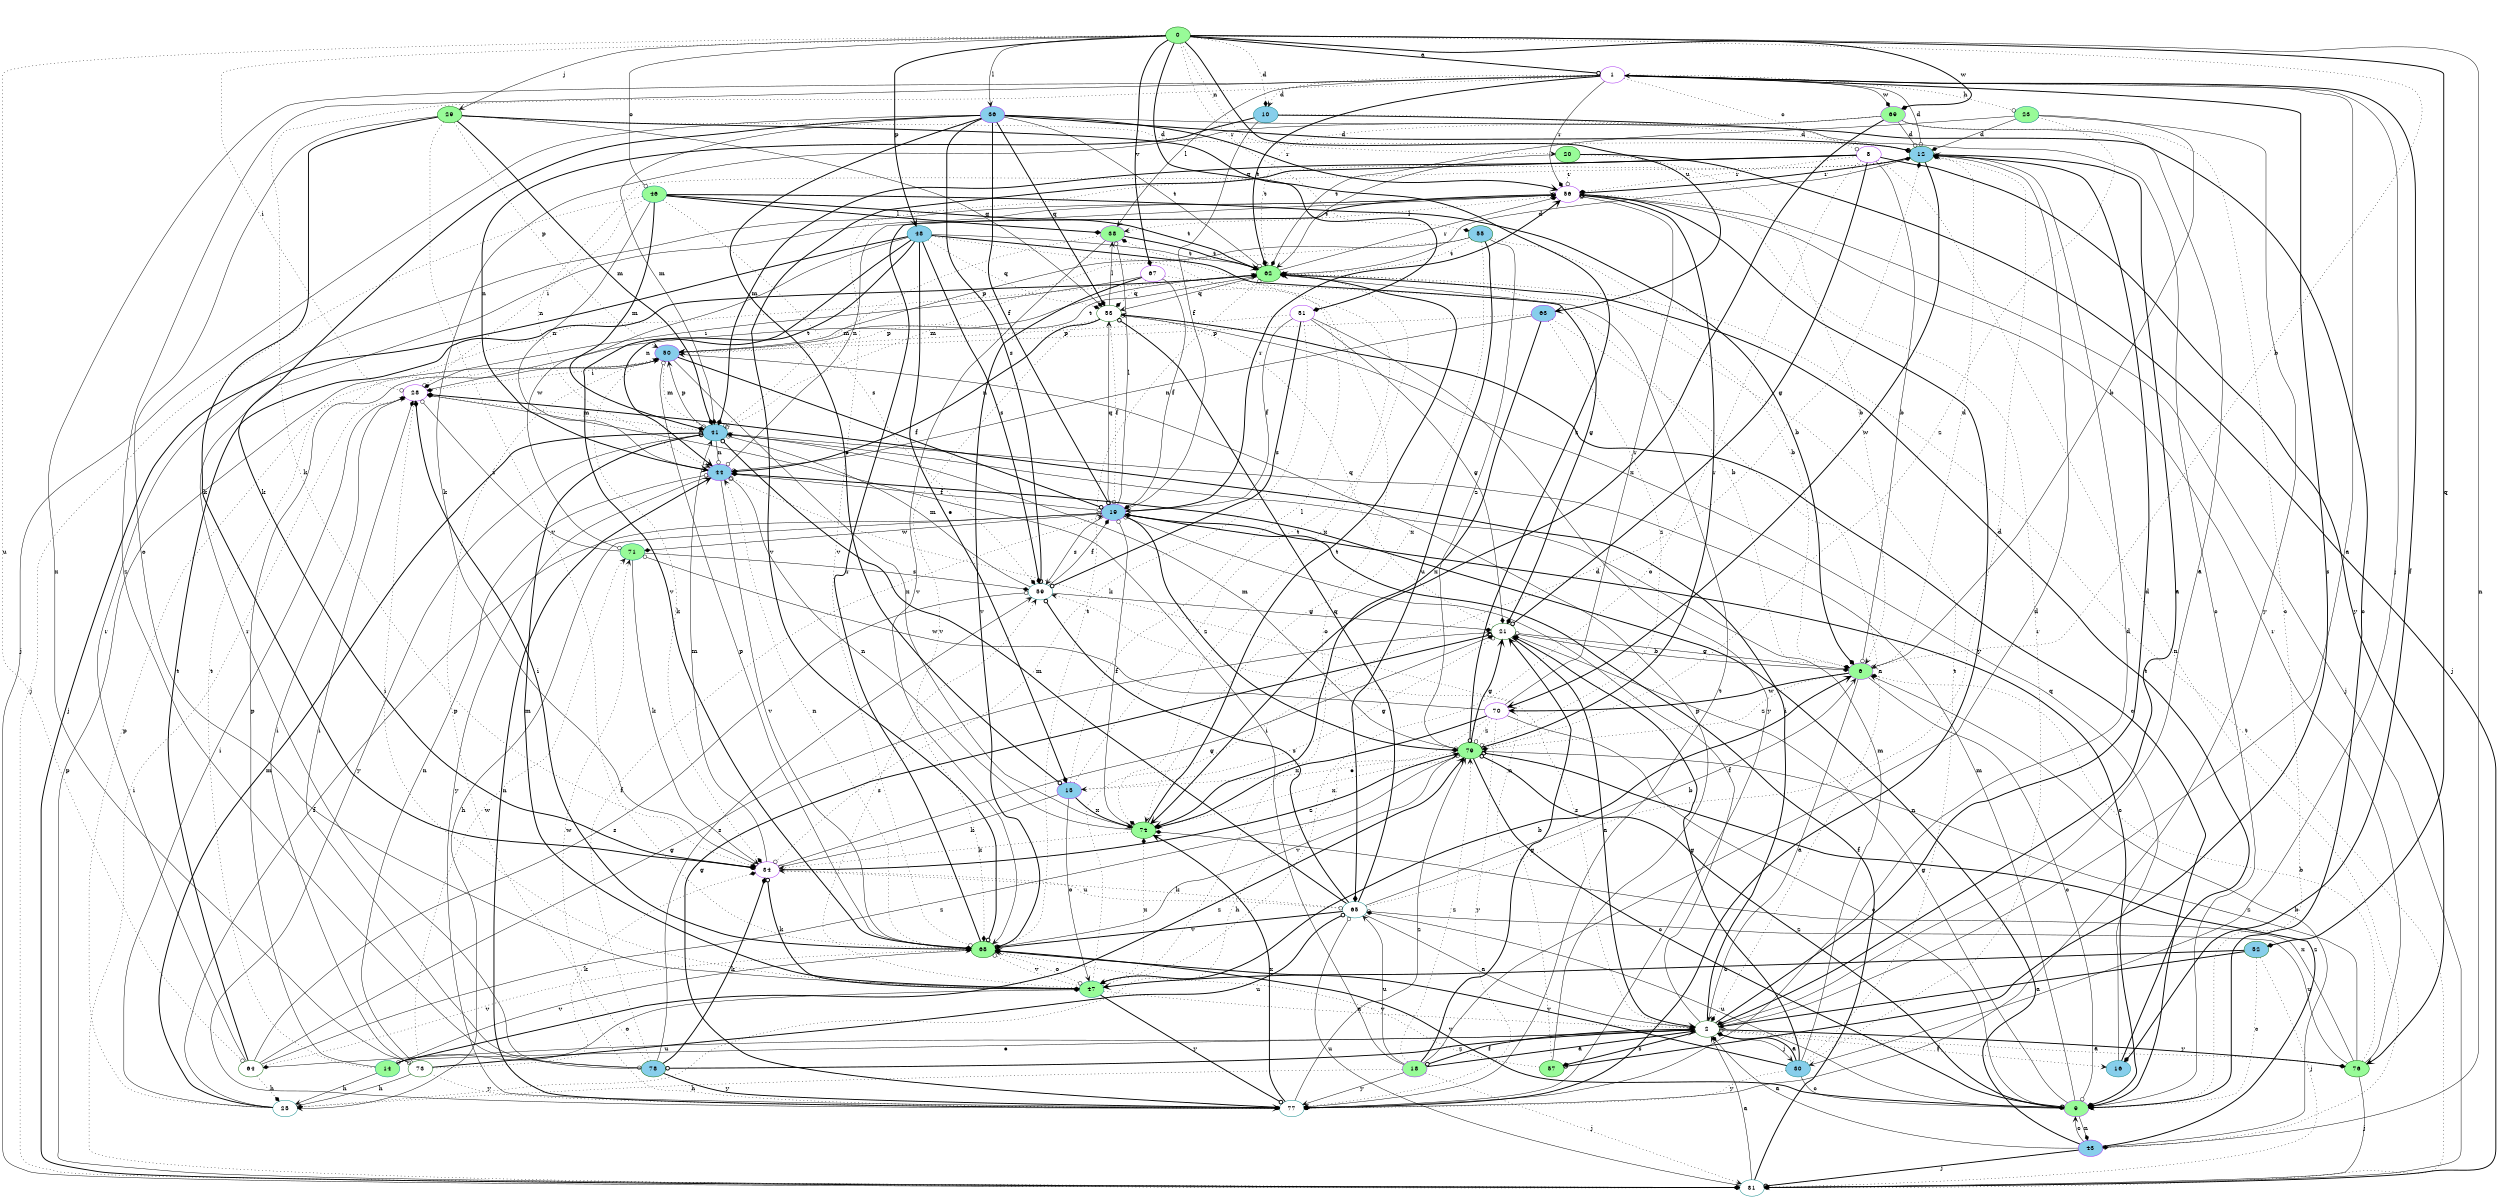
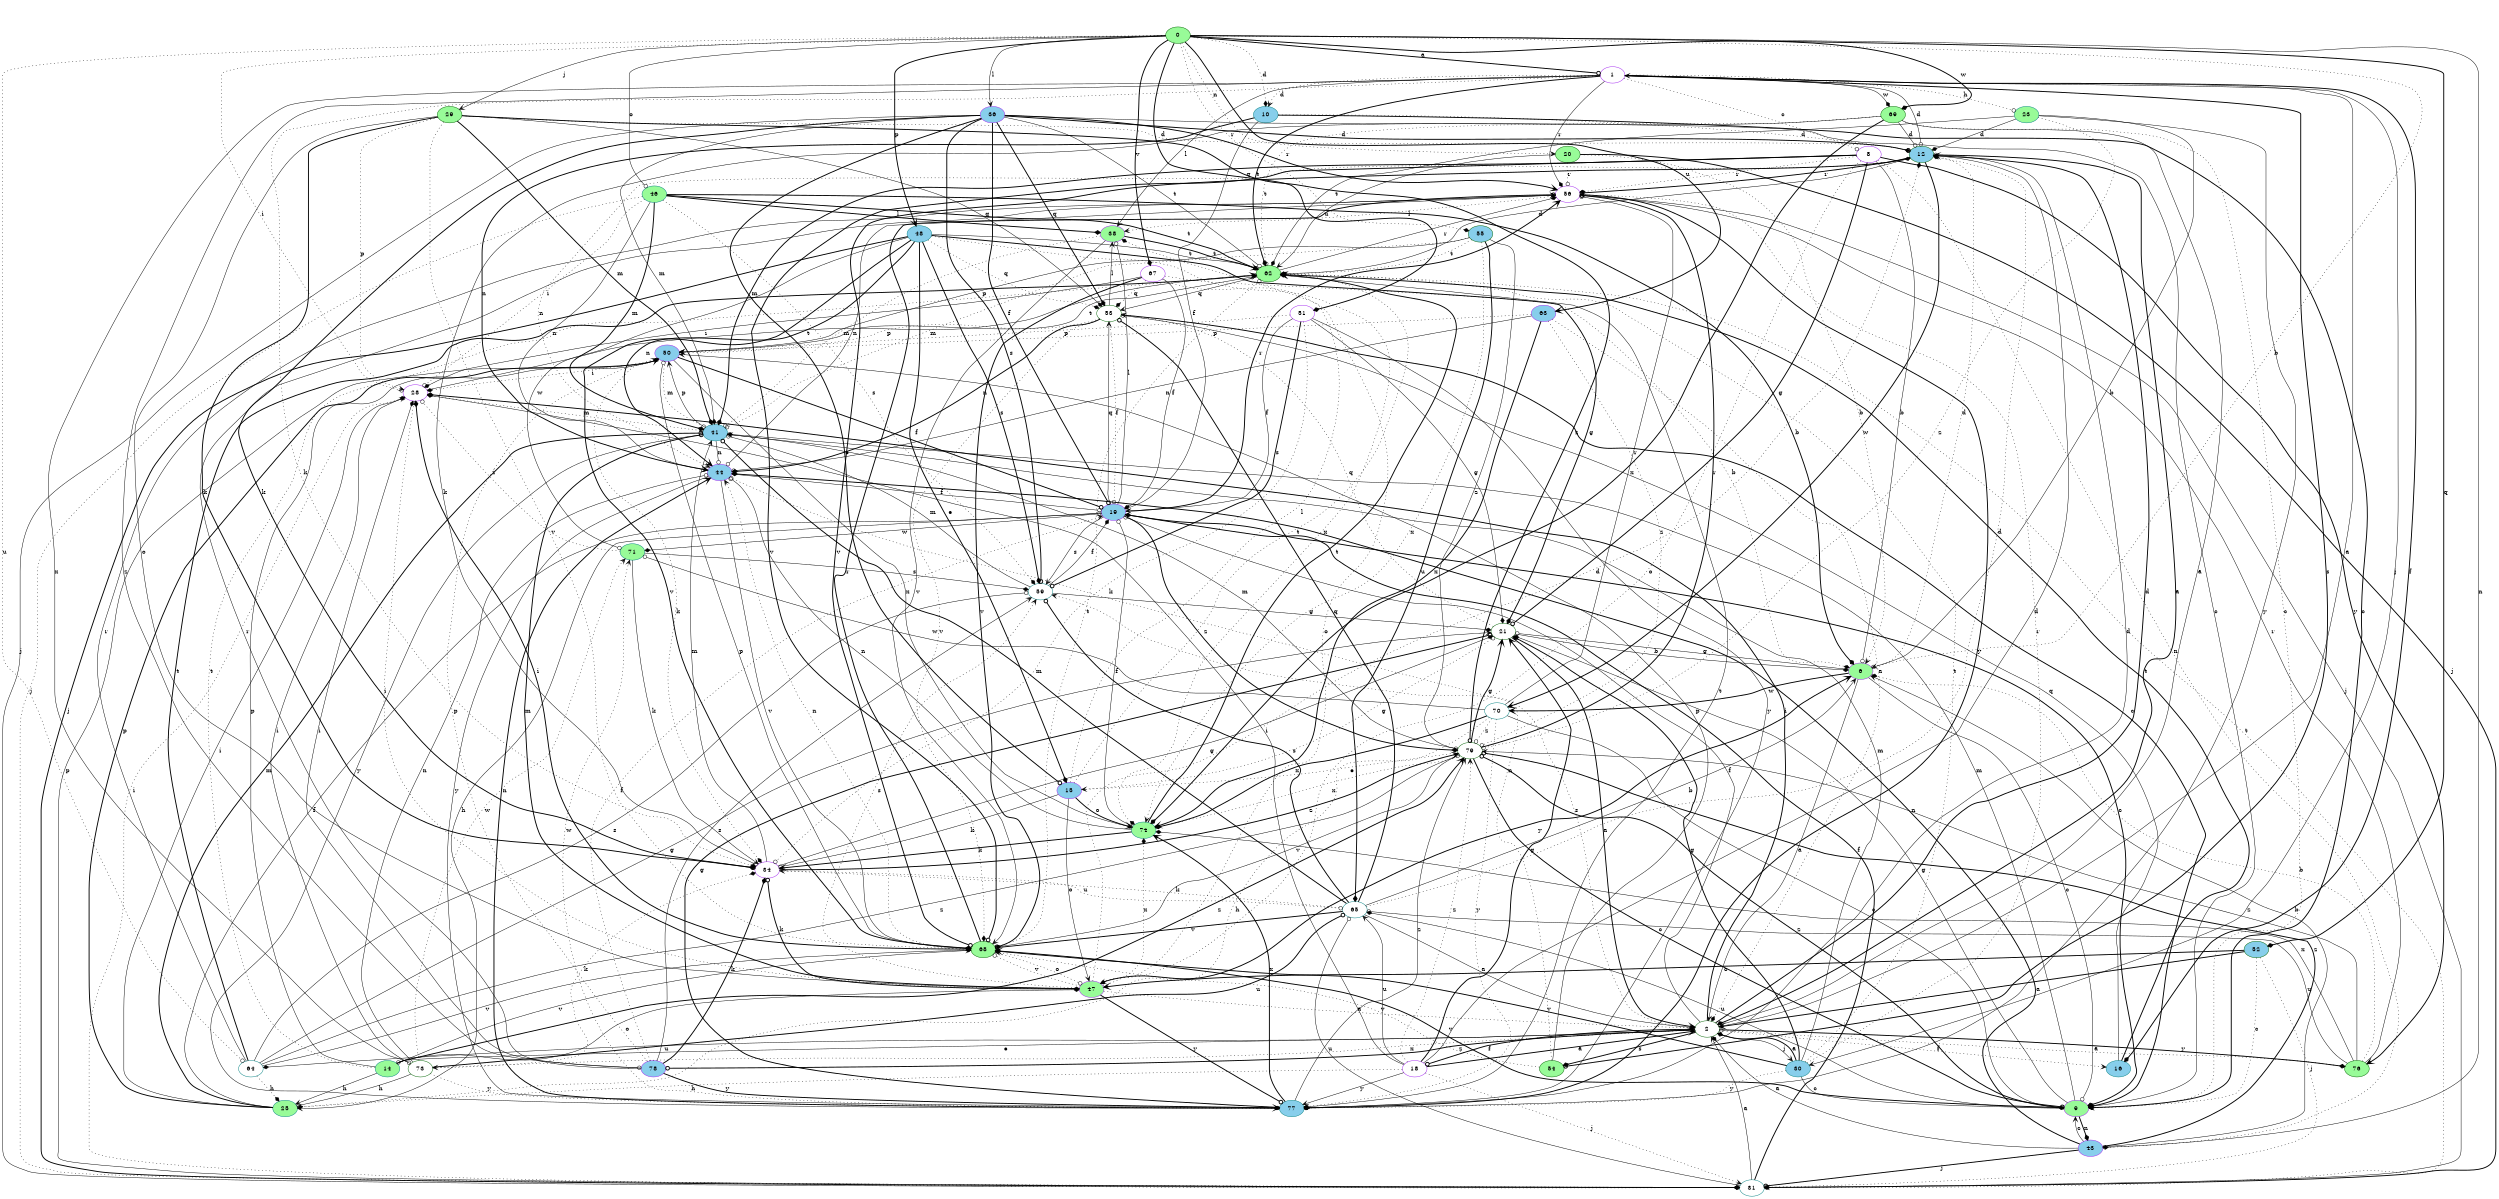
node "69": color purple -> darkgreen
edge "12" -> "68": style dotted -> bold
edge "20" -> "62": label "t" -> "u"
edge "29" -> "50": now "29" -> "28"
edge "64" -> "62": arrowhead diamond -> vee
edge "55" -> "6": removed, label "b"
edge "71" -> "28": style solid -> dotted
edge "69" -> "74": arrowhead vee -> diamond
edge "25" -> "50": style dotted -> bold
node "70": color purple -> teal
edge "6" -> "79": removed, label "z"
node "79": fillcolor palegreen -> white
edge "15" -> "74": label "x" -> "o"
node "74": color darkgreen -> teal
edge "47" -> "6": label "b" -> "y"
edge "74" -> "34": style dotted -> bold
edge "64" -> "68": style dotted -> solid
node "47": color teal -> purple
edge "2" -> "73": added, label "x"
node "64": color darkgreen -> teal
node "78": color darkgreen -> purple
node "18": fillcolor palegreen -> white
node "57": label "57" -> "54"
node "25": fillcolor white -> palegreen
node "77": fillcolor white -> skyblue
edge "9" -> "43": style solid -> bold
edge "76" -> "31": removed, label "j"
